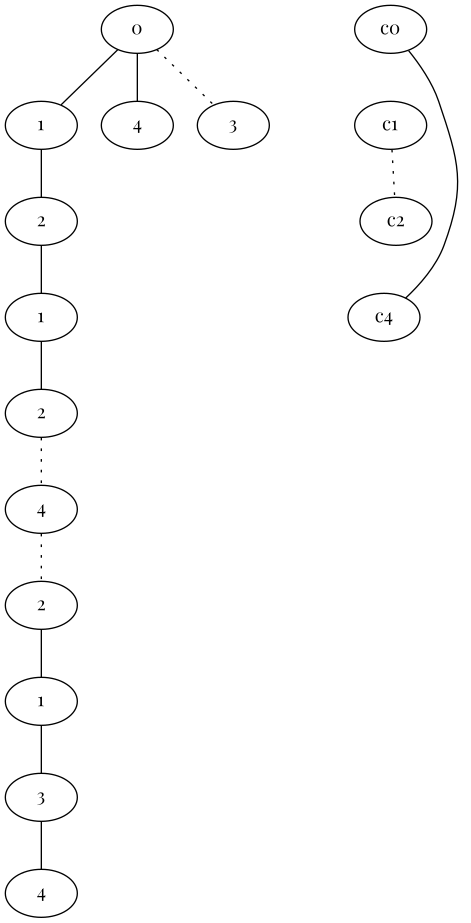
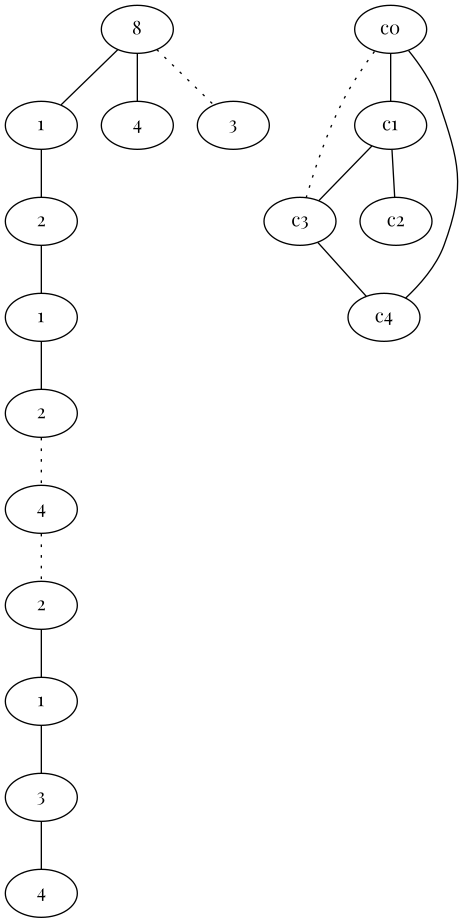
node "0": label "0" -> "8"
edge "c0" -- "c1": added
edge "c1" -- "c2": style dotted -> solid
node "c3": added
